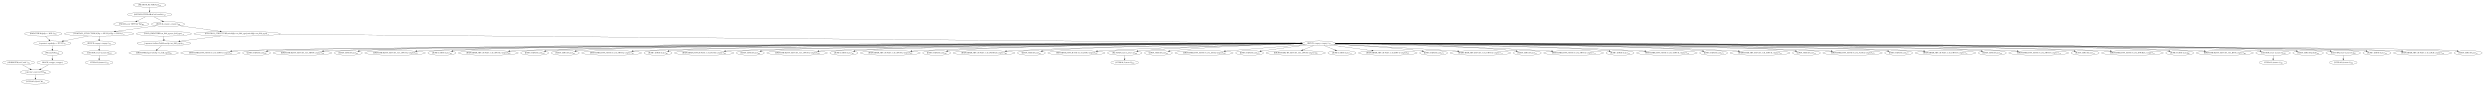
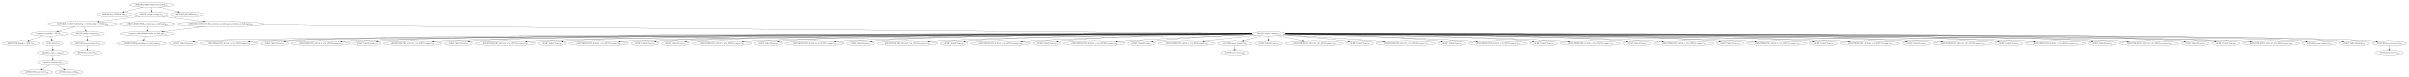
edge "(METHOD_RETURN,int)" -> "(METHOD,TIFFFieldSetGetCountSize)": reversed
edge "(IDENTIFIER,fip,fip == NULL)" -> "(<operator>.equals,fip == NULL)": reversed
node "(IDENTIFIER,TIFF_SETGET_C32_DOUBLE,<empty>)": removed
node "(LITERAL,4,return 4;)": removed
edge "(UNKNOWN,void *,void *)" -> "(<operator>.cast,(void *)0)": reversed
